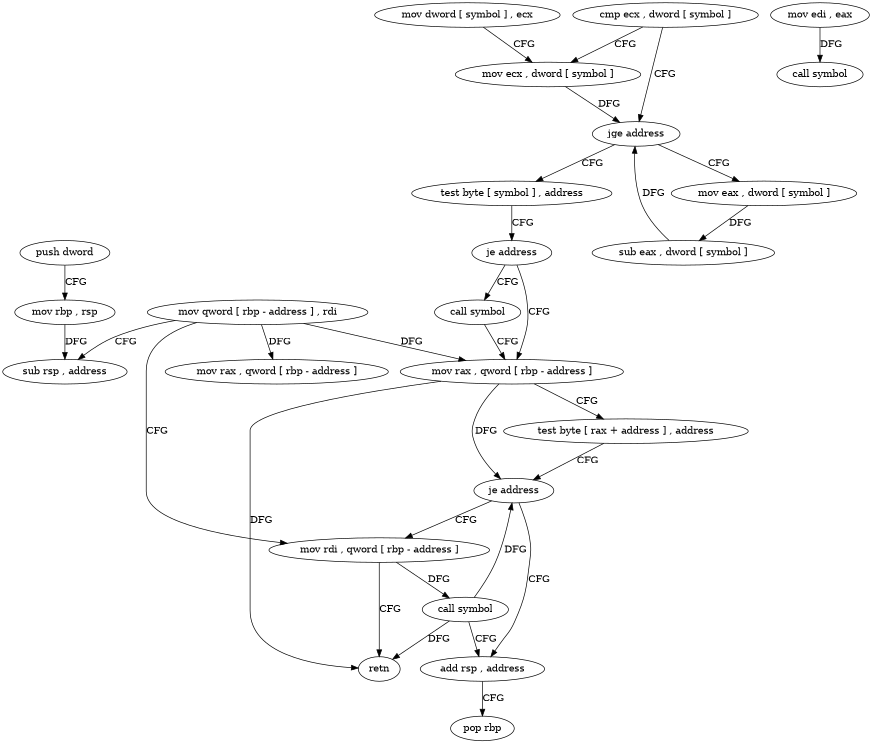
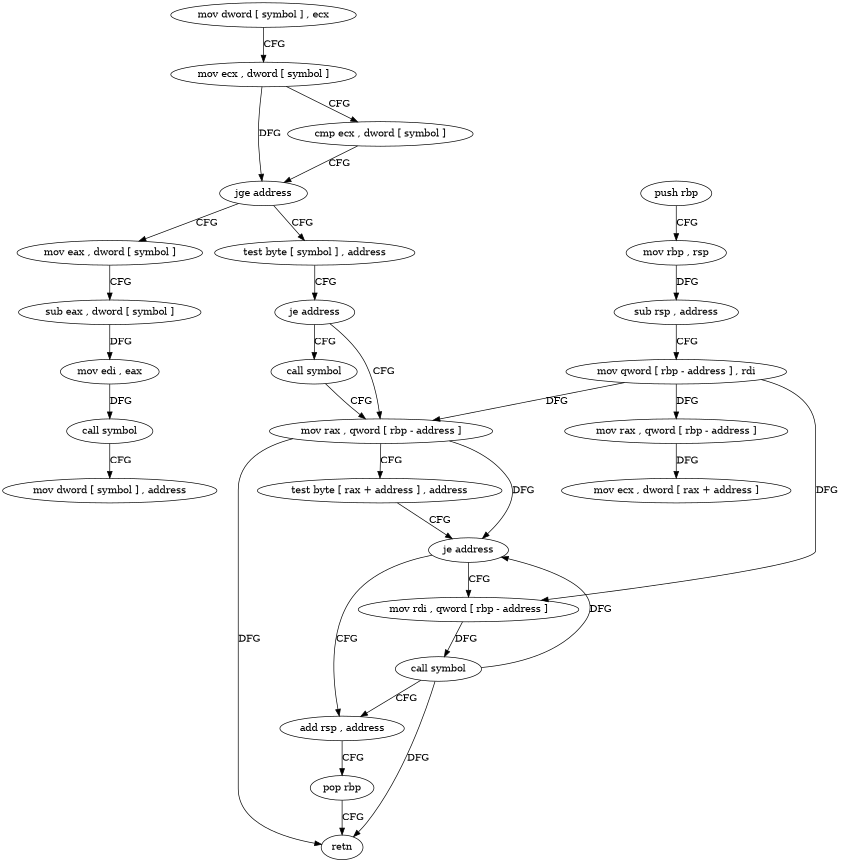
edge "cmp ecx , dword [ symbol ]" -> "mov ecx , dword [ symbol ]": reversed
edge "sub eax , dword [ symbol ]" -> "jge address": now "sub eax , dword [ symbol ]" -> "mov edi , eax"
edge "mov eax , dword [ symbol ]" -> "sub eax , dword [ symbol ]": label "DFG" -> "CFG"
node "push dword": label "push dword" -> "push rbp"
edge "mov qword [ rbp - address ] , rdi" -> "sub rsp , address": reversed
edge "mov qword [ rbp - address ] , rdi" -> "mov rdi , qword [ rbp - address ]": label "CFG" -> "DFG"
node "mov dword [ symbol ] , address": added
node "mov ecx , dword [ rax + address ]": added
edge "mov rdi , qword [ rbp - address ]" -> "retn": now "pop rbp" -> "retn"
